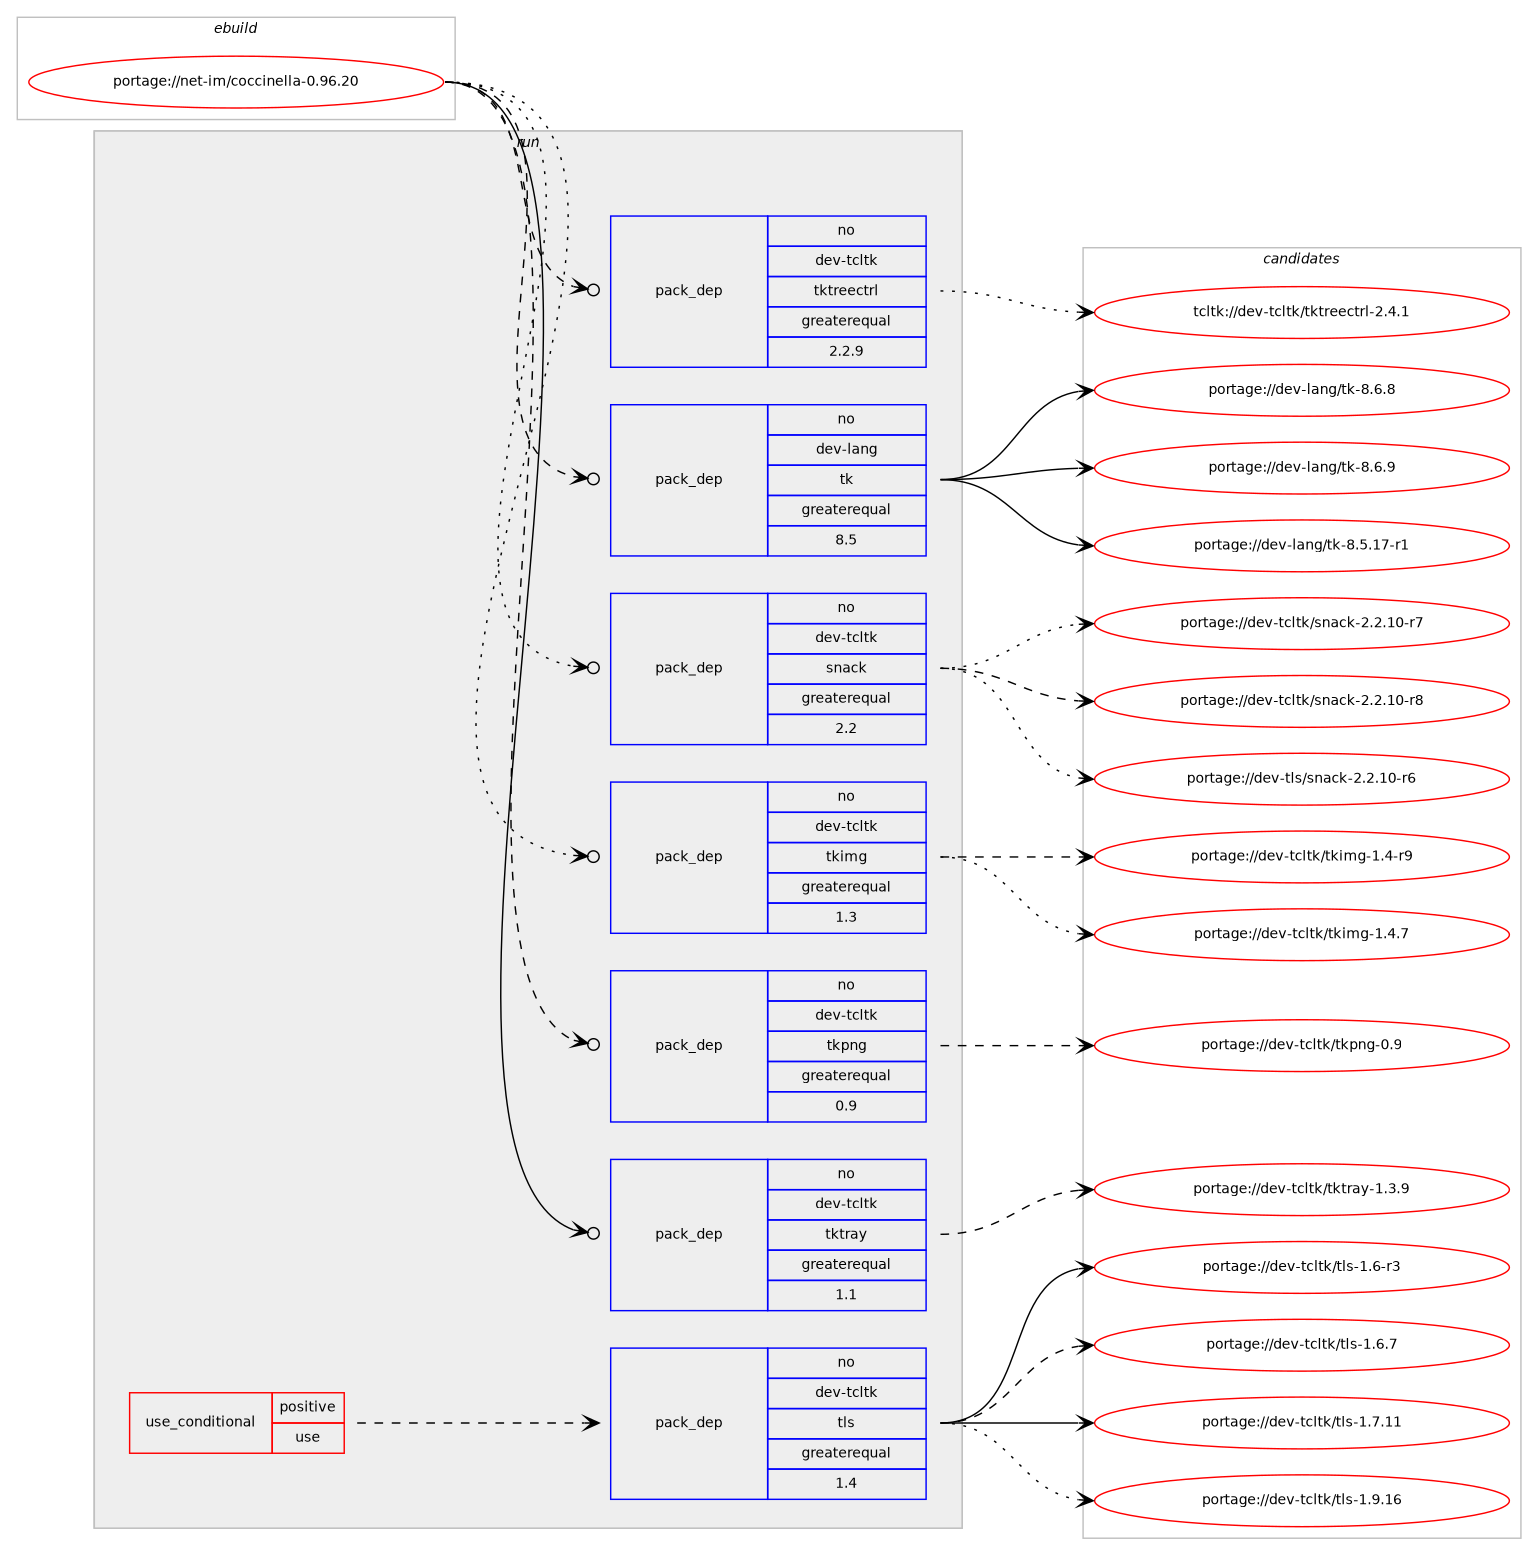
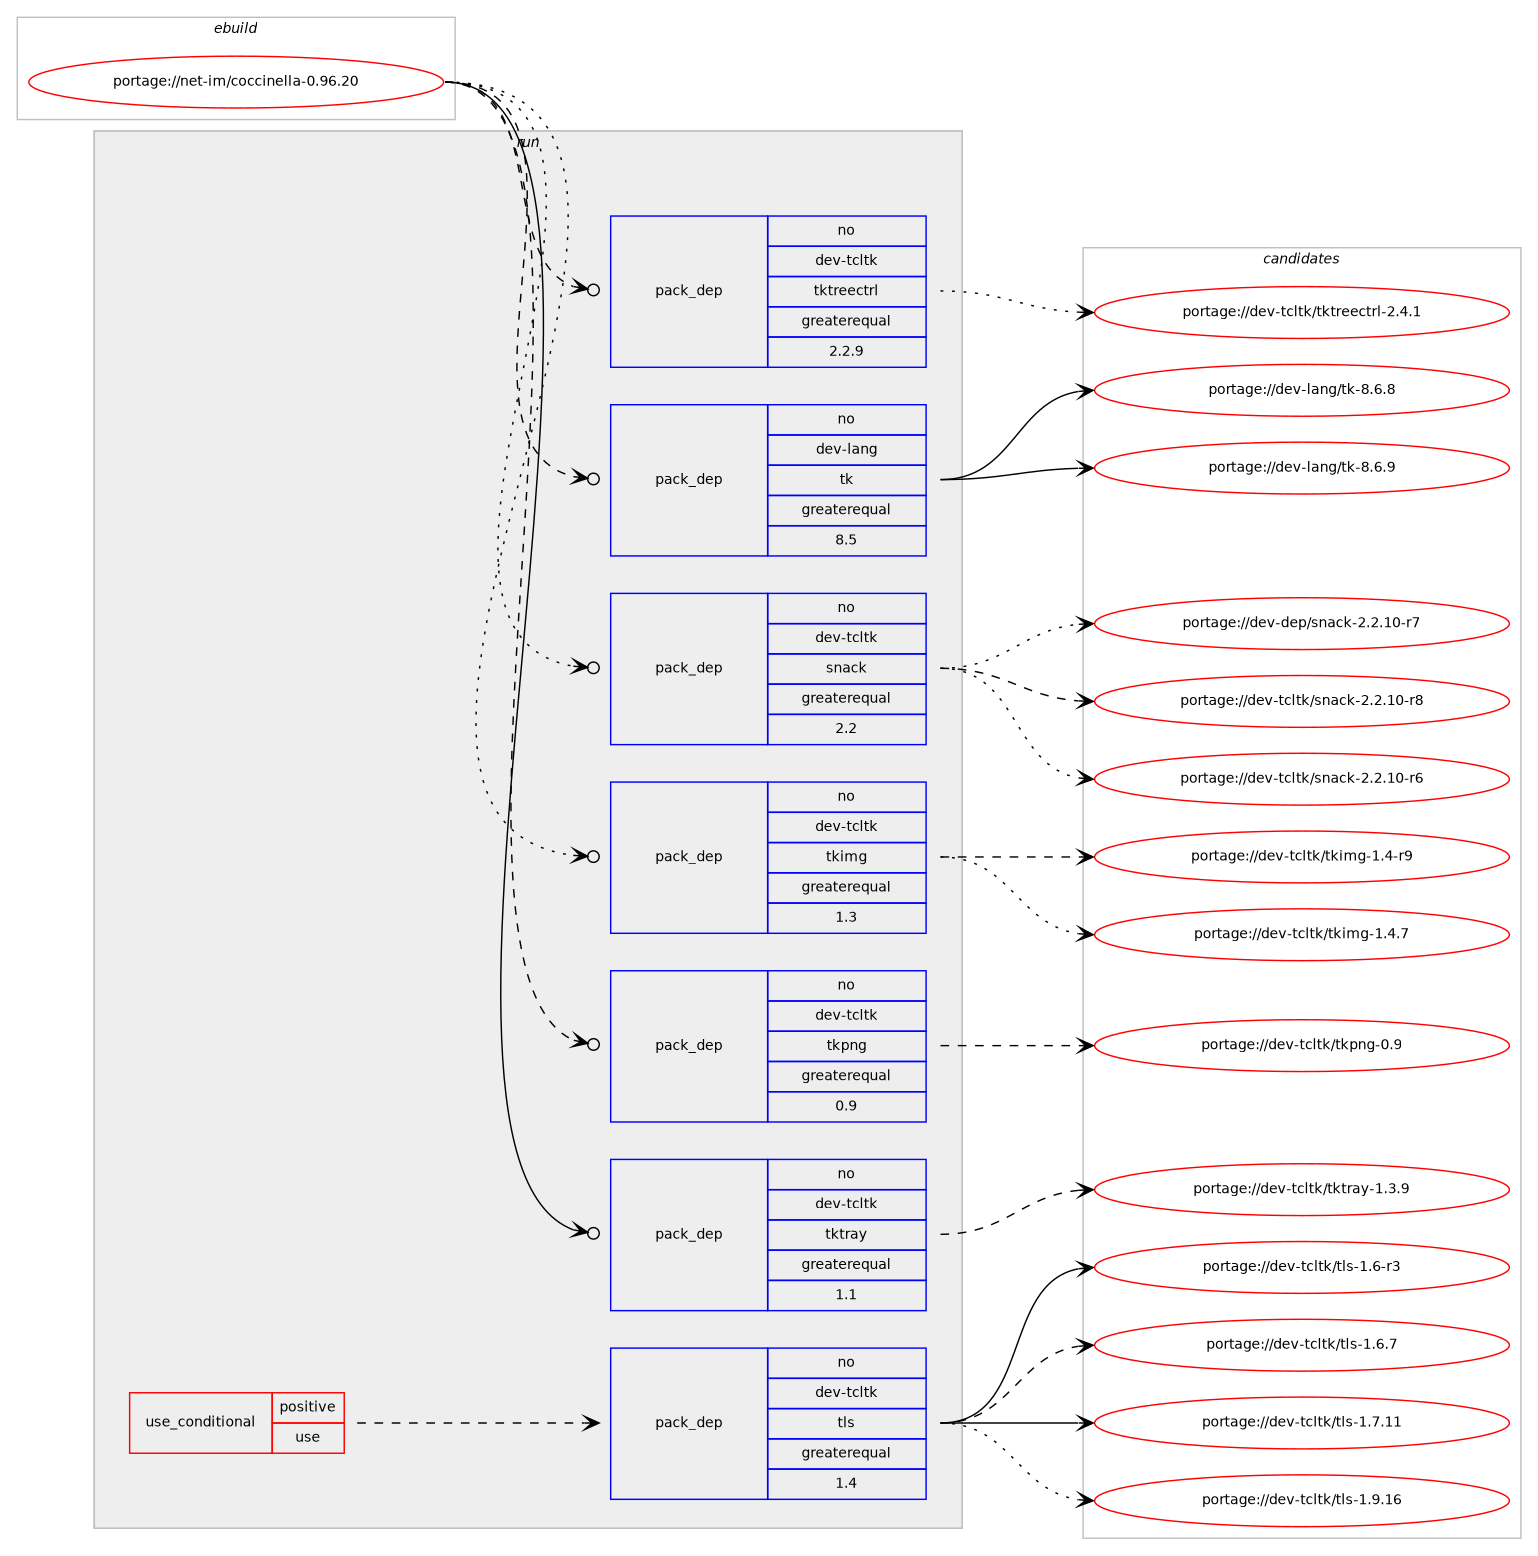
node "tcltk://dev-tcltk/tktreectrl-2.4.1": label "tcltk://dev-tcltk/tktreectrl-2.4.1" -> "portage://dev-tcltk/tktreectrl-2.4.1"
node "portage://dev-lang/tk-8.5.17-r1": removed
node "portage://dev-tcltk/snack-2.2.10-r7": label "portage://dev-tcltk/snack-2.2.10-r7" -> "portage://dev-dep/snack-2.2.10-r7"
node "portage://dev-tls/snack-2.2.10-r6": label "portage://dev-tls/snack-2.2.10-r6" -> "portage://dev-tcltk/snack-2.2.10-r6"
